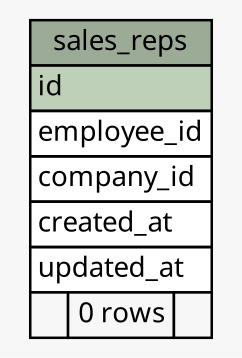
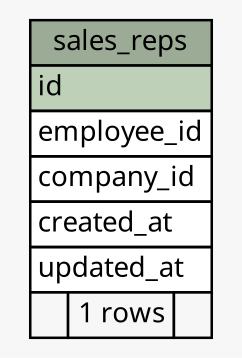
node "sales_reps": text "0 rows" -> "1 rows"
